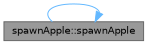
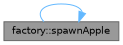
node "spawnApple::spawnApple": label "spawnApple::spawnApple" -> "factory::spawnApple"
